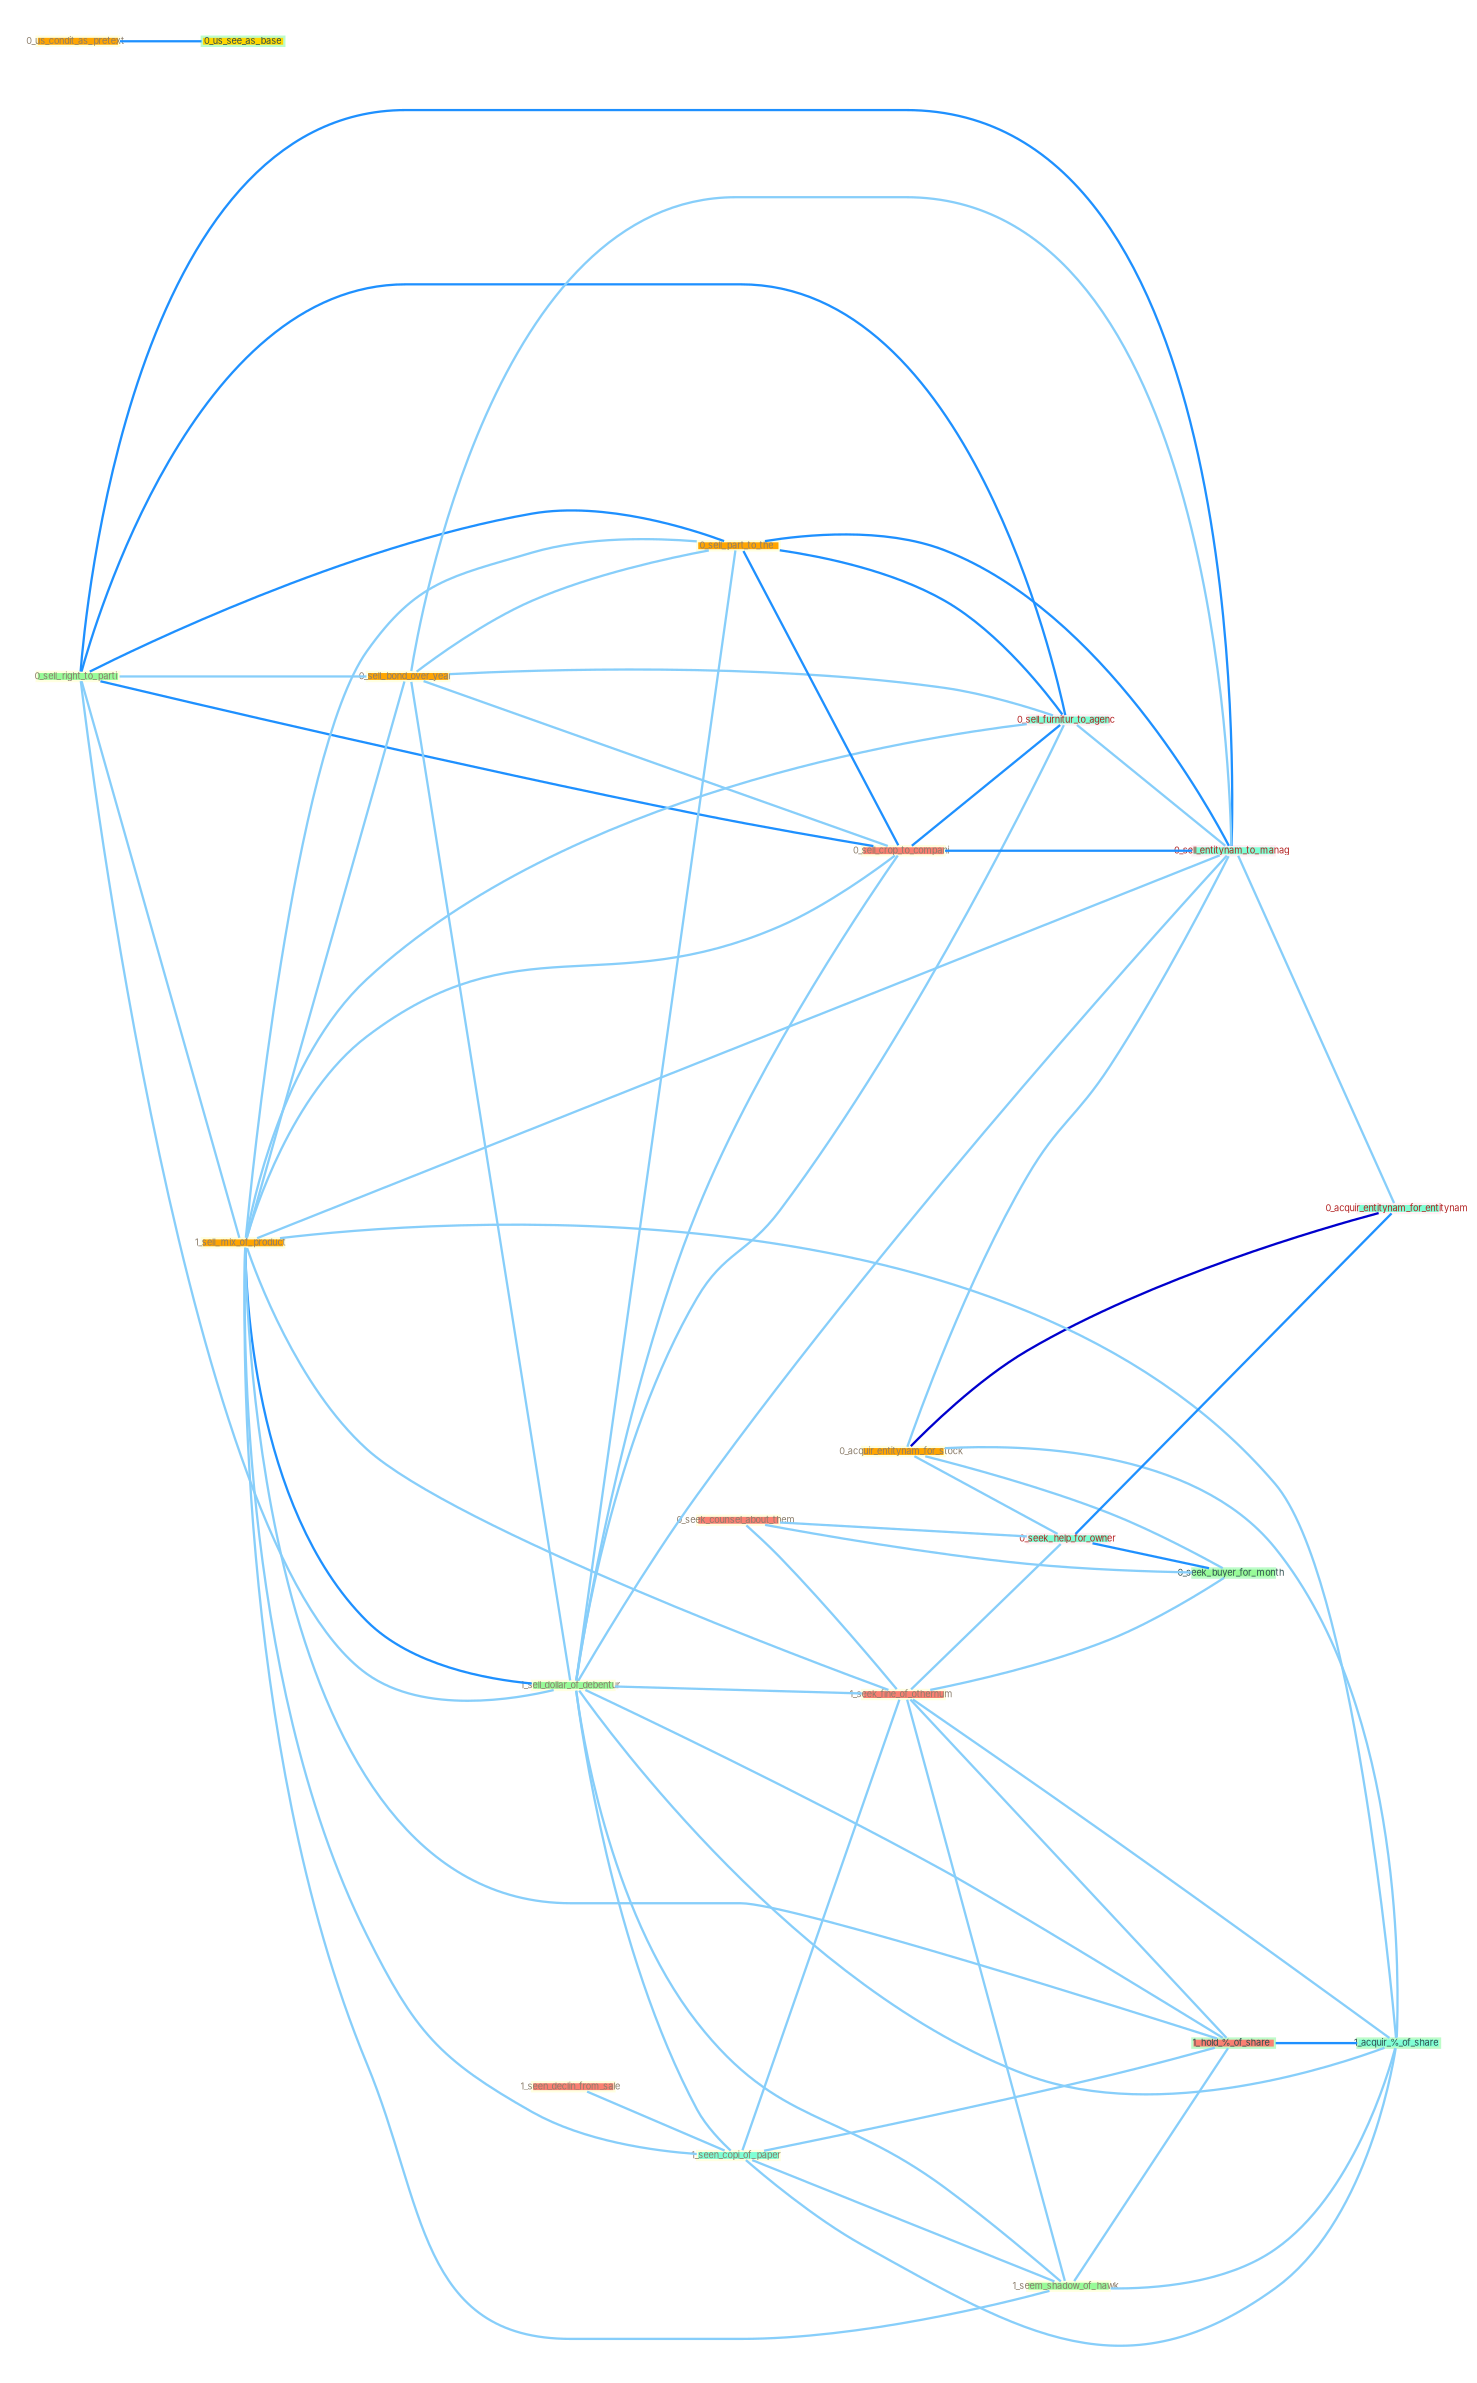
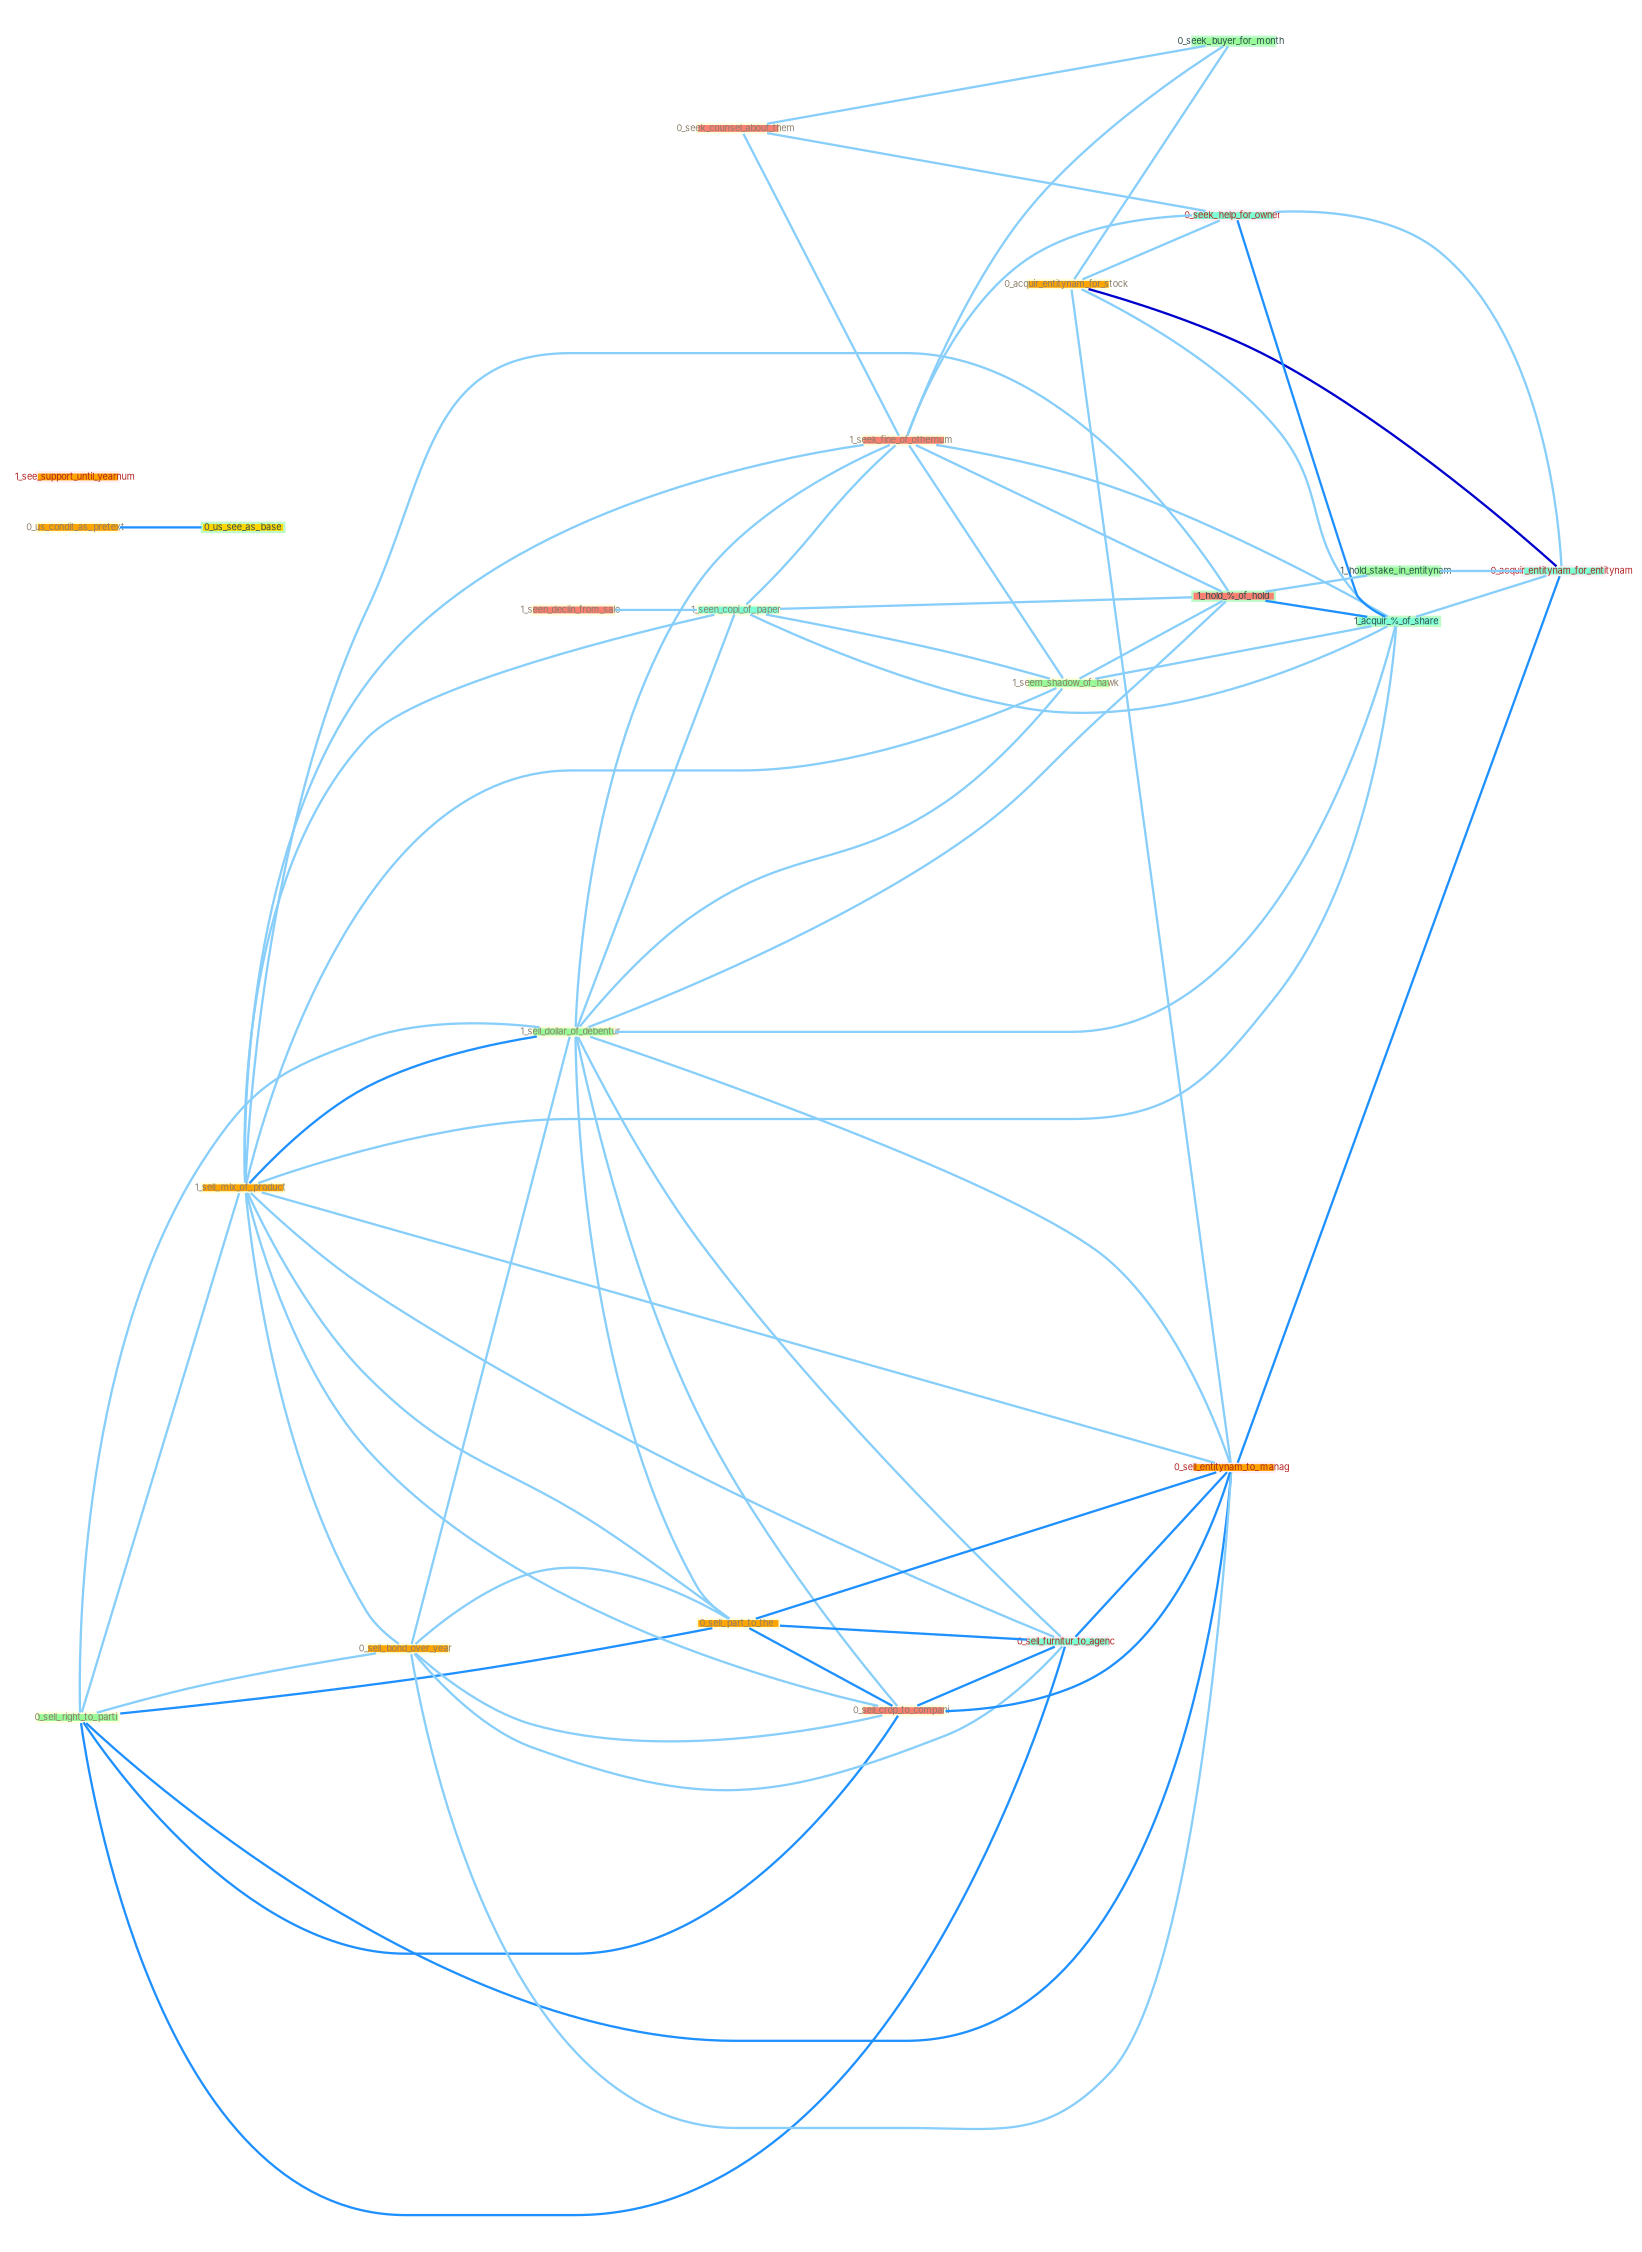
node "1_see_support_until_yearnum": added
node "1_hold_stake_in_entitynam": added
edge "0_acquir_entitynam_for_entitynam" -- "1_acquir_%_of_share": added
edge "0_sell_furnitur_to_agenc" -- "0_sell_entitynam_to_manag": color #87cefa -> #1e90ff
node "0_sell_entitynam_to_manag": fillcolor aquamarine -> orange
edge "0_sell_entitynam_to_manag" -- "0_acquir_entitynam_for_entitynam": color #87cefa -> #1e90ff
edge "0_acquir_entitynam_for_entitynam" -- "0_seek_help_for_owner": color #1e90ff -> #87cefa
edge "0_seek_help_for_owner" -- "0_seek_buyer_for_month": now "0_seek_help_for_owner" -- "1_acquir_%_of_share"
node "1_hold_%_of_share": label "1_hold_%_of_share" -> "1_hold_%_of_hold"
